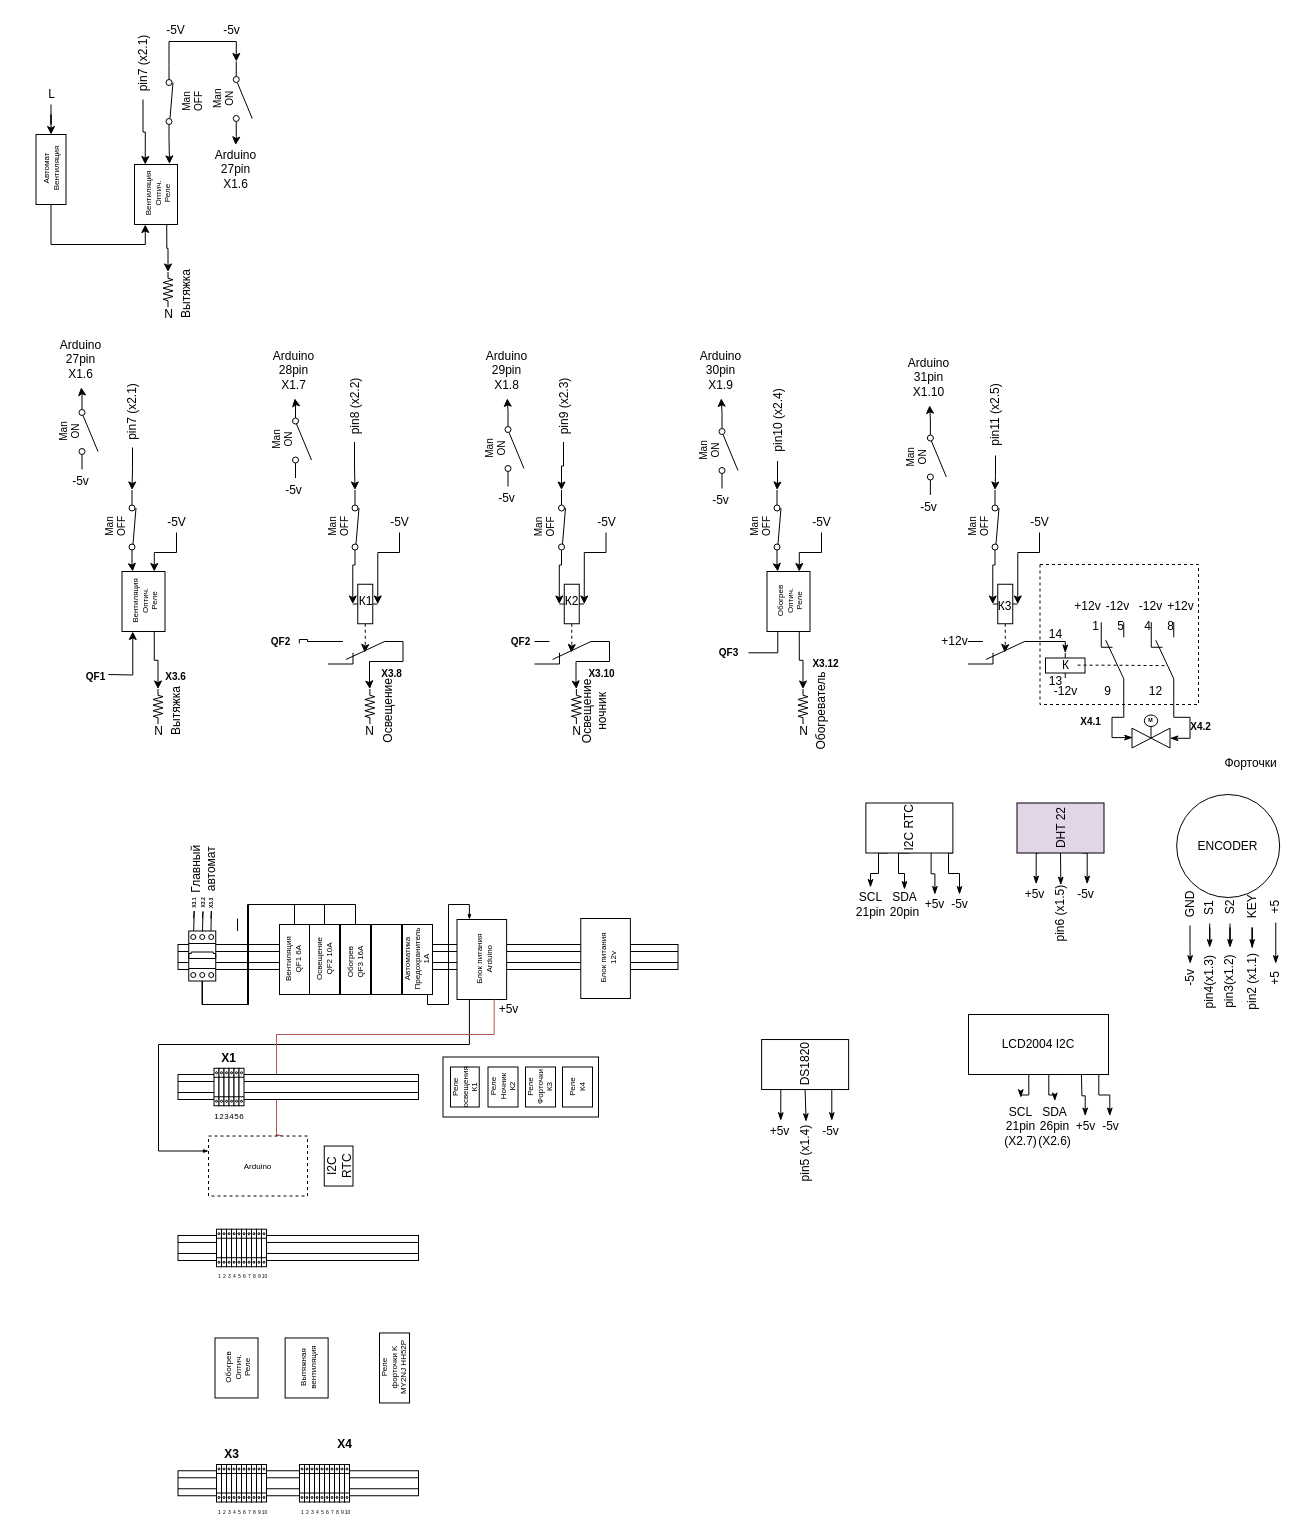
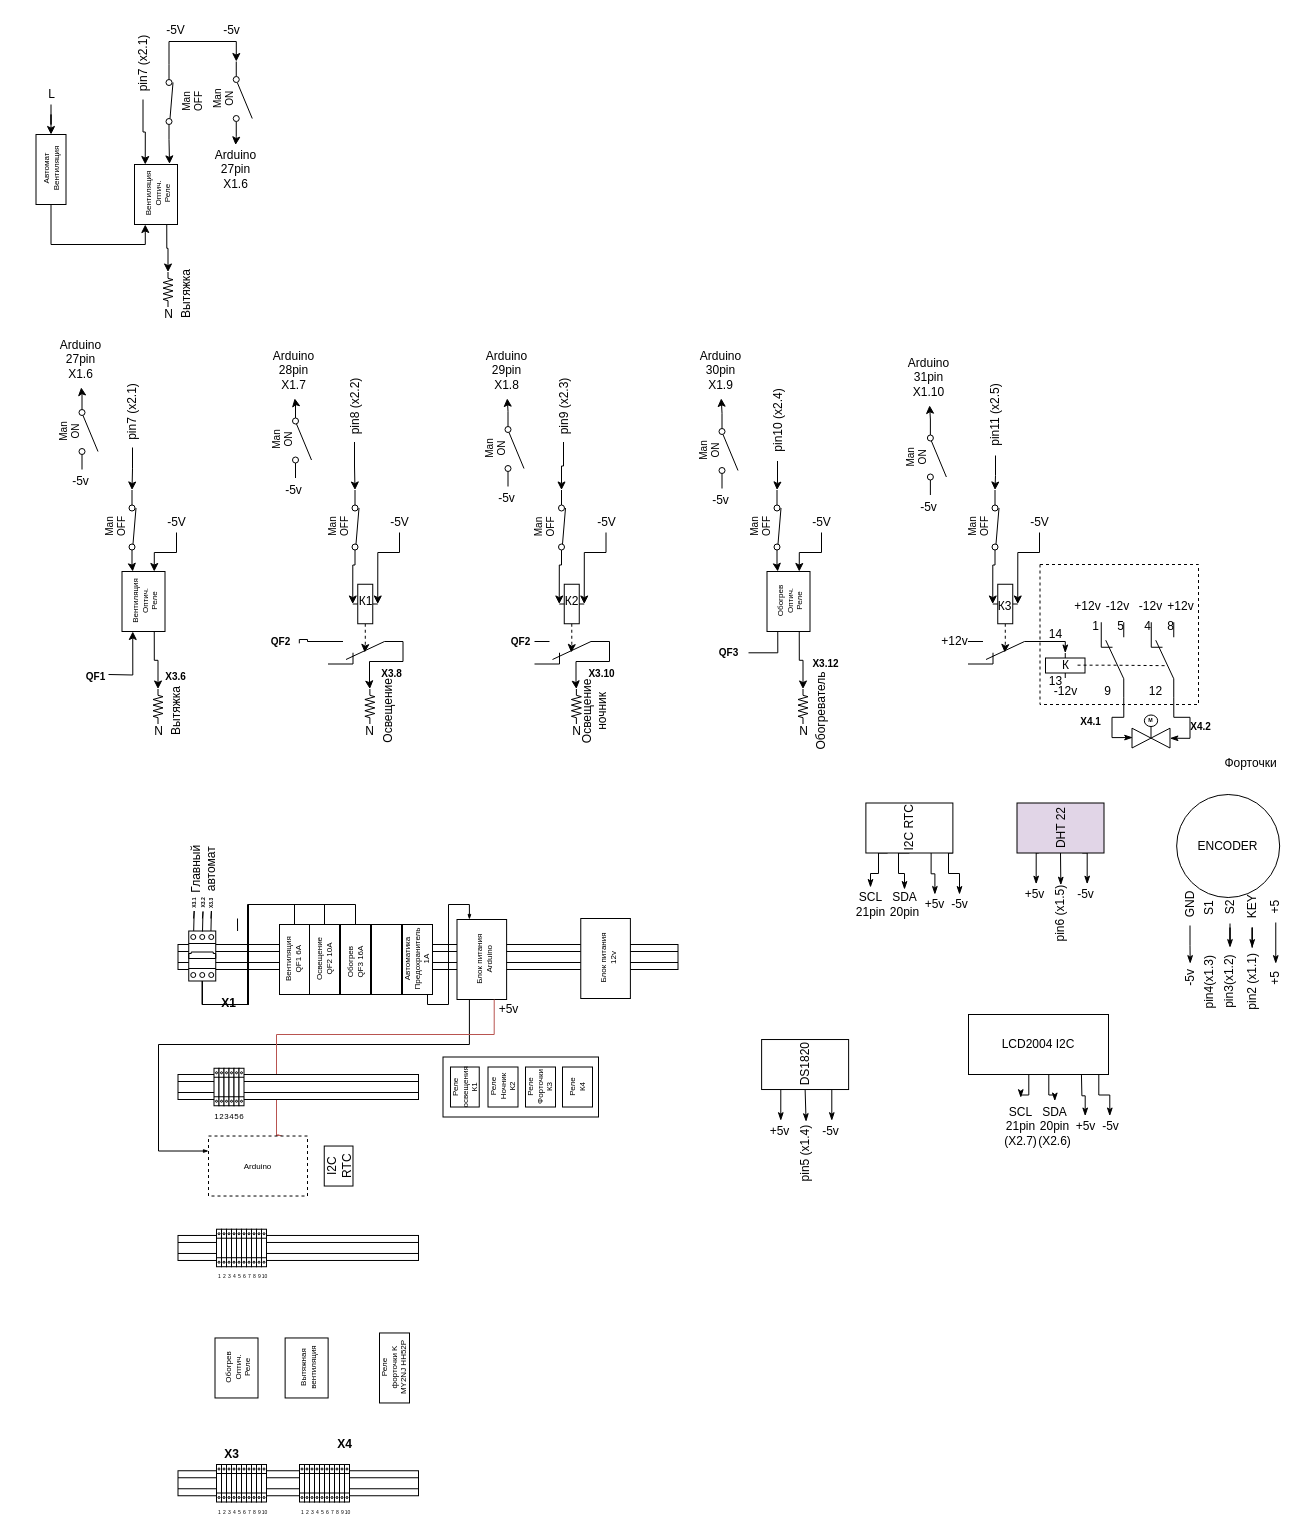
edge "S1" -> "pin4(x1.3)": removed
node "X1": moved (229, 1058) -> (229, 1003)
node "SDA 26pin (X2.6)": label "SDA 26pin (X2.6)" -> "SDA 20pin (X2.6)"
